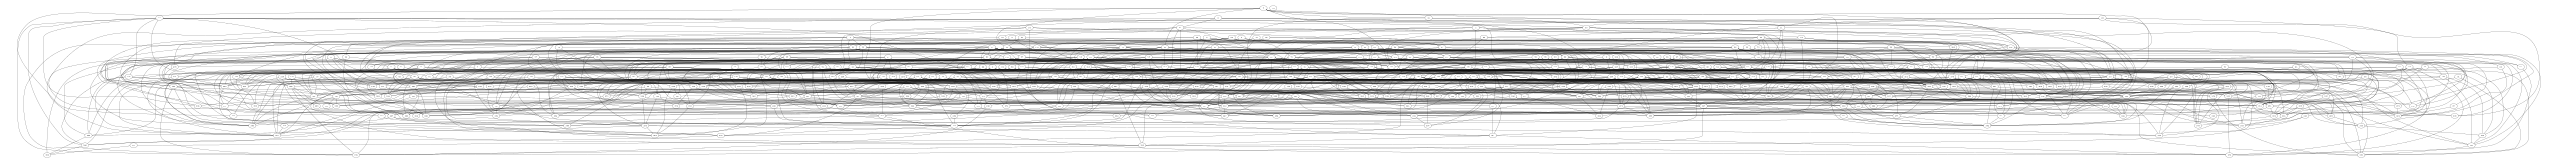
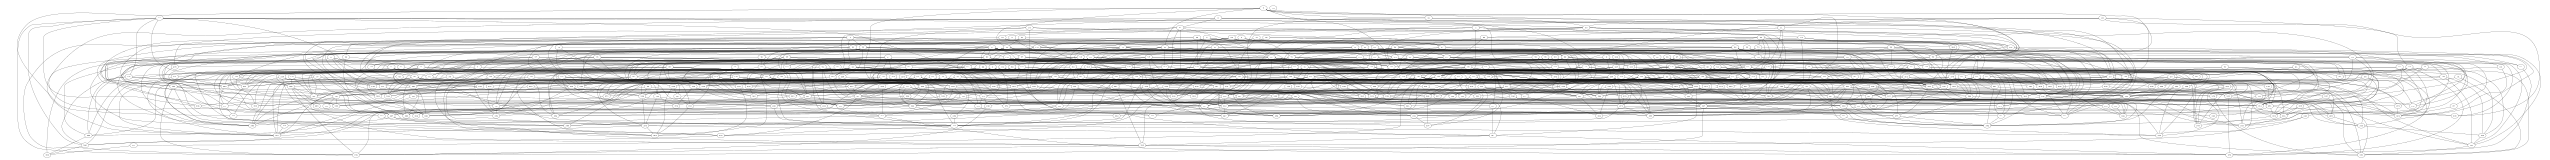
edge "185" -- "249": now "185" -- "398"
